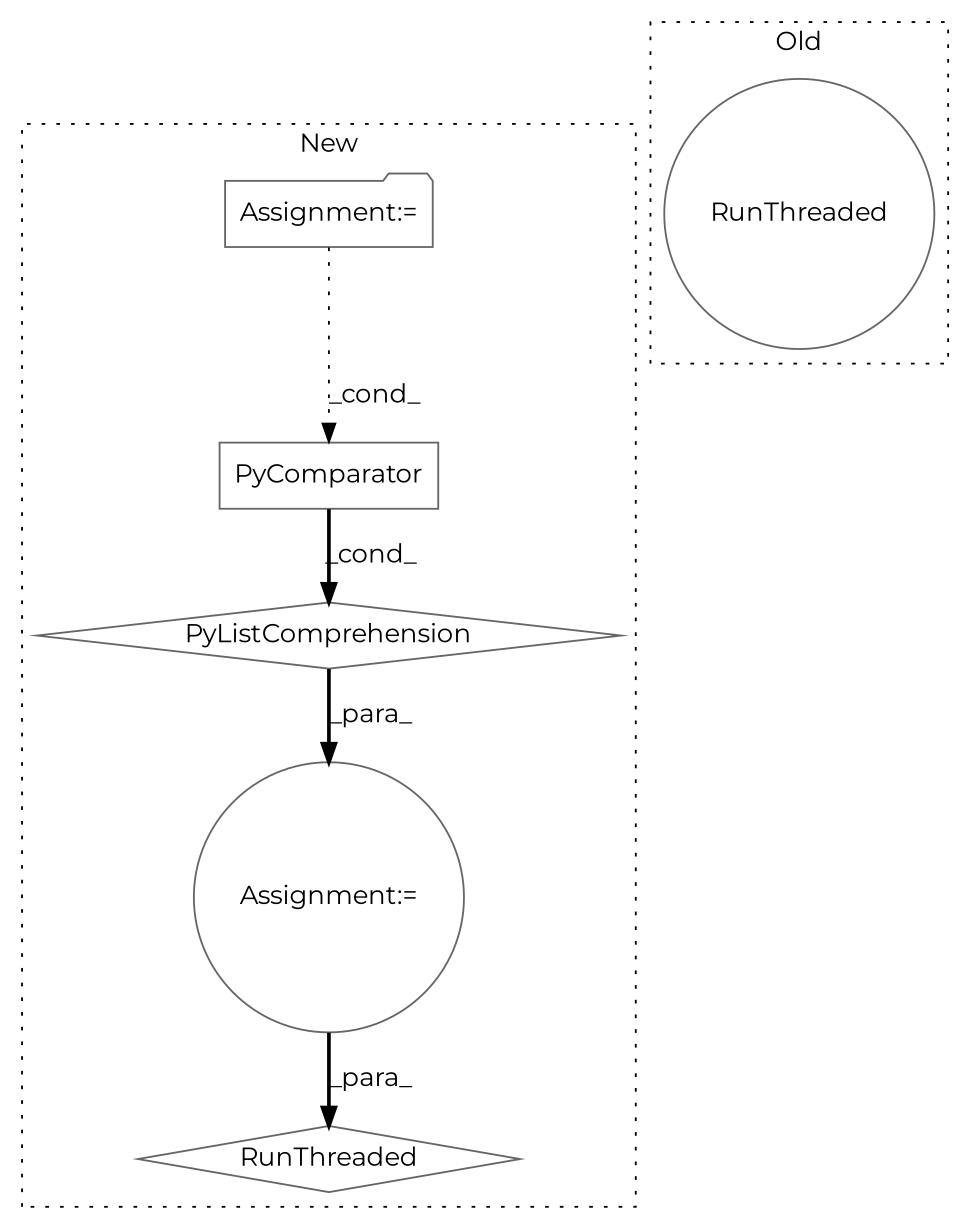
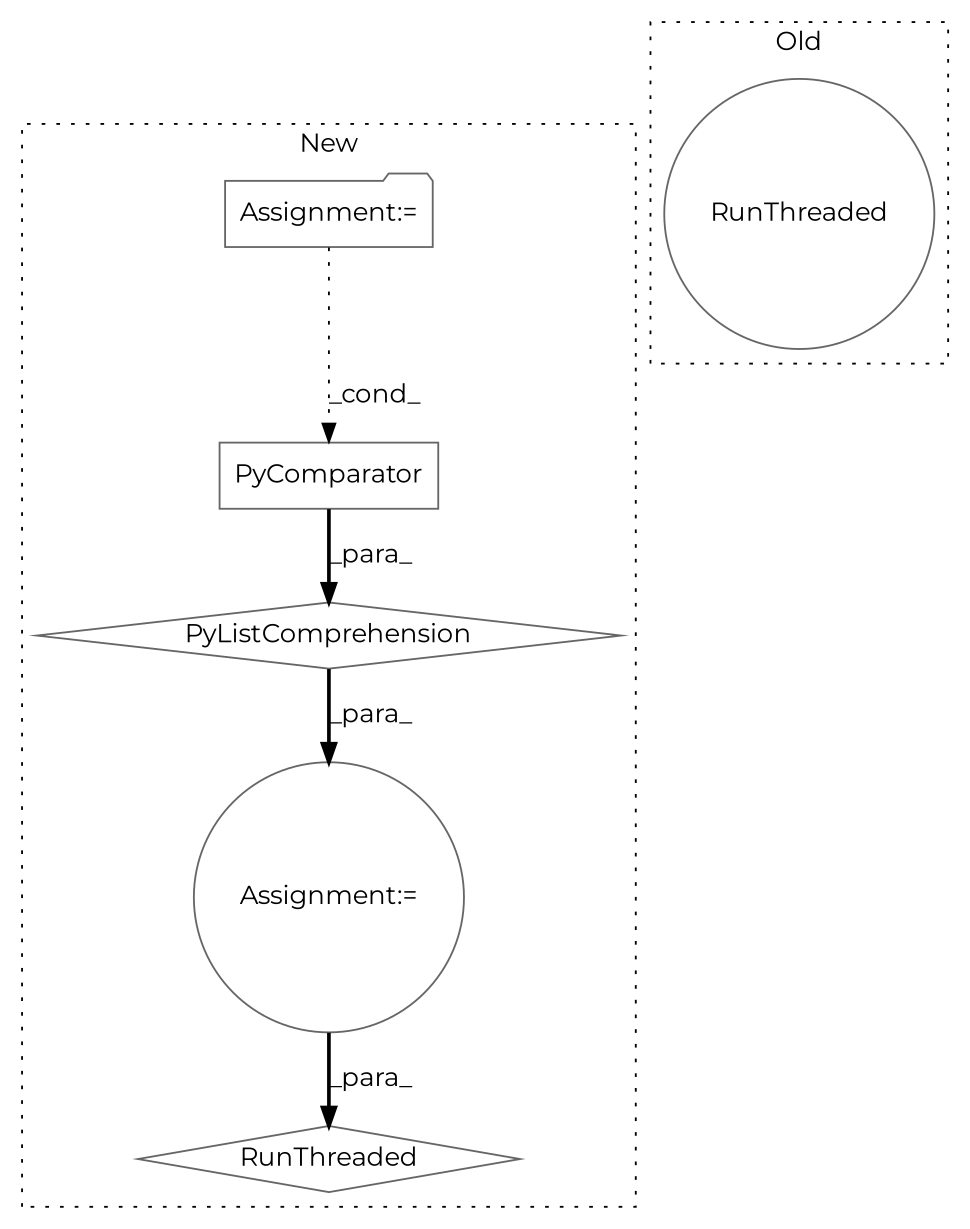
edge "PyComparator" -> "PyListComprehension": label "_cond_" -> "_para_"
